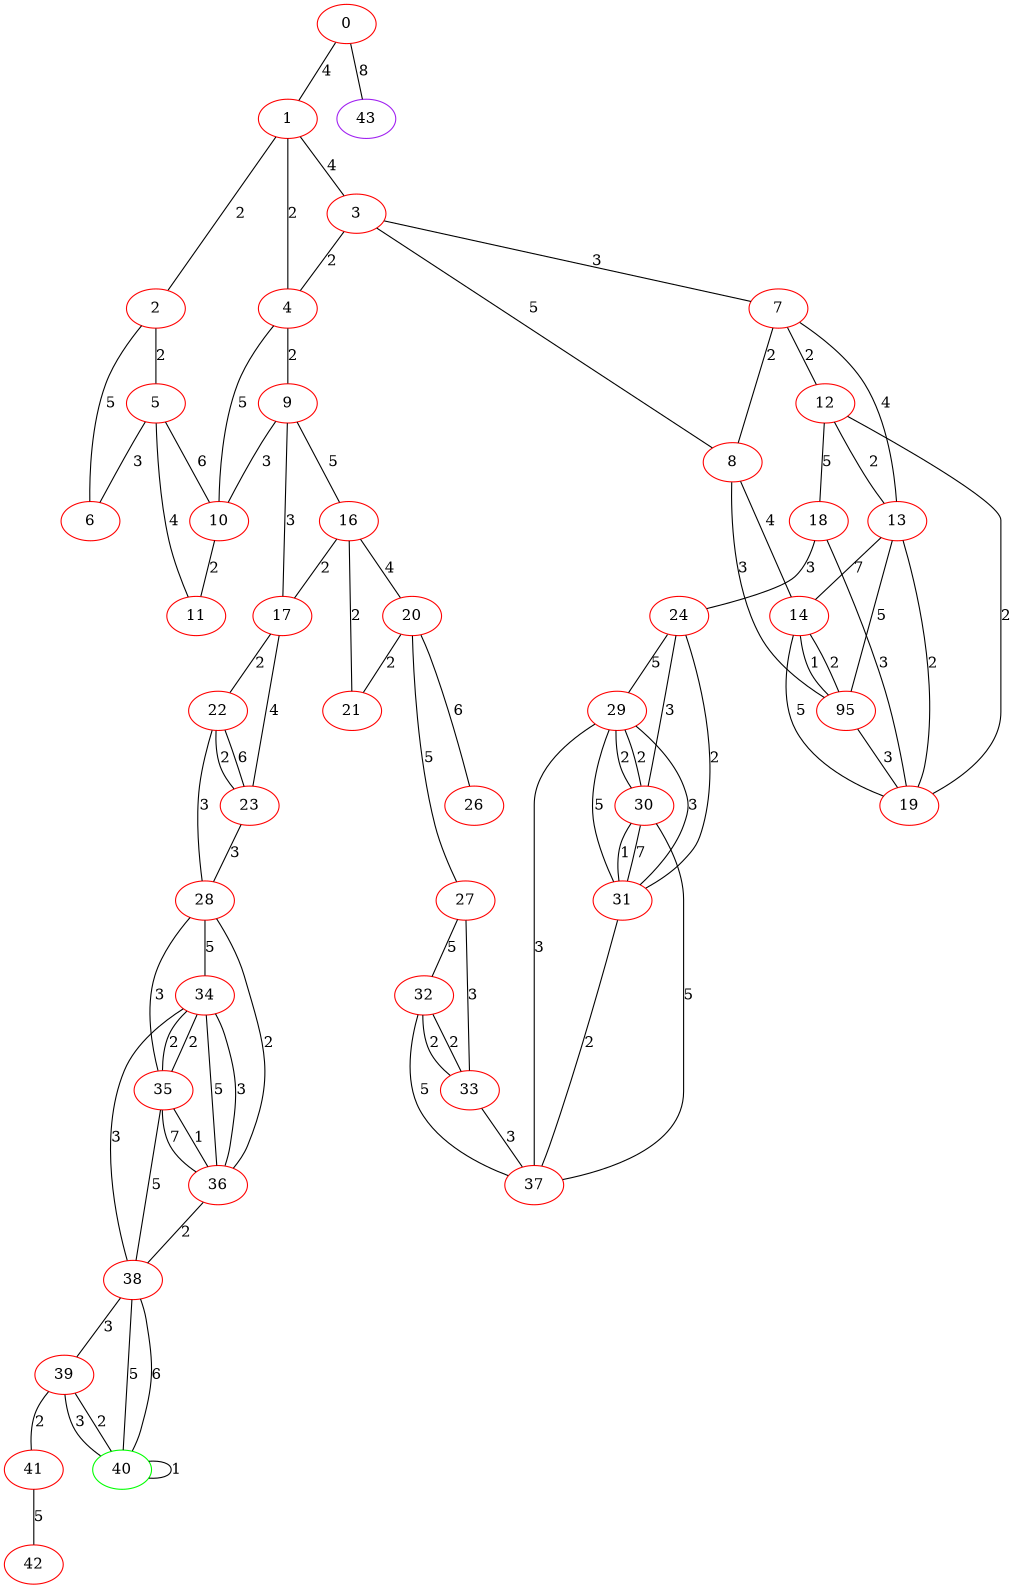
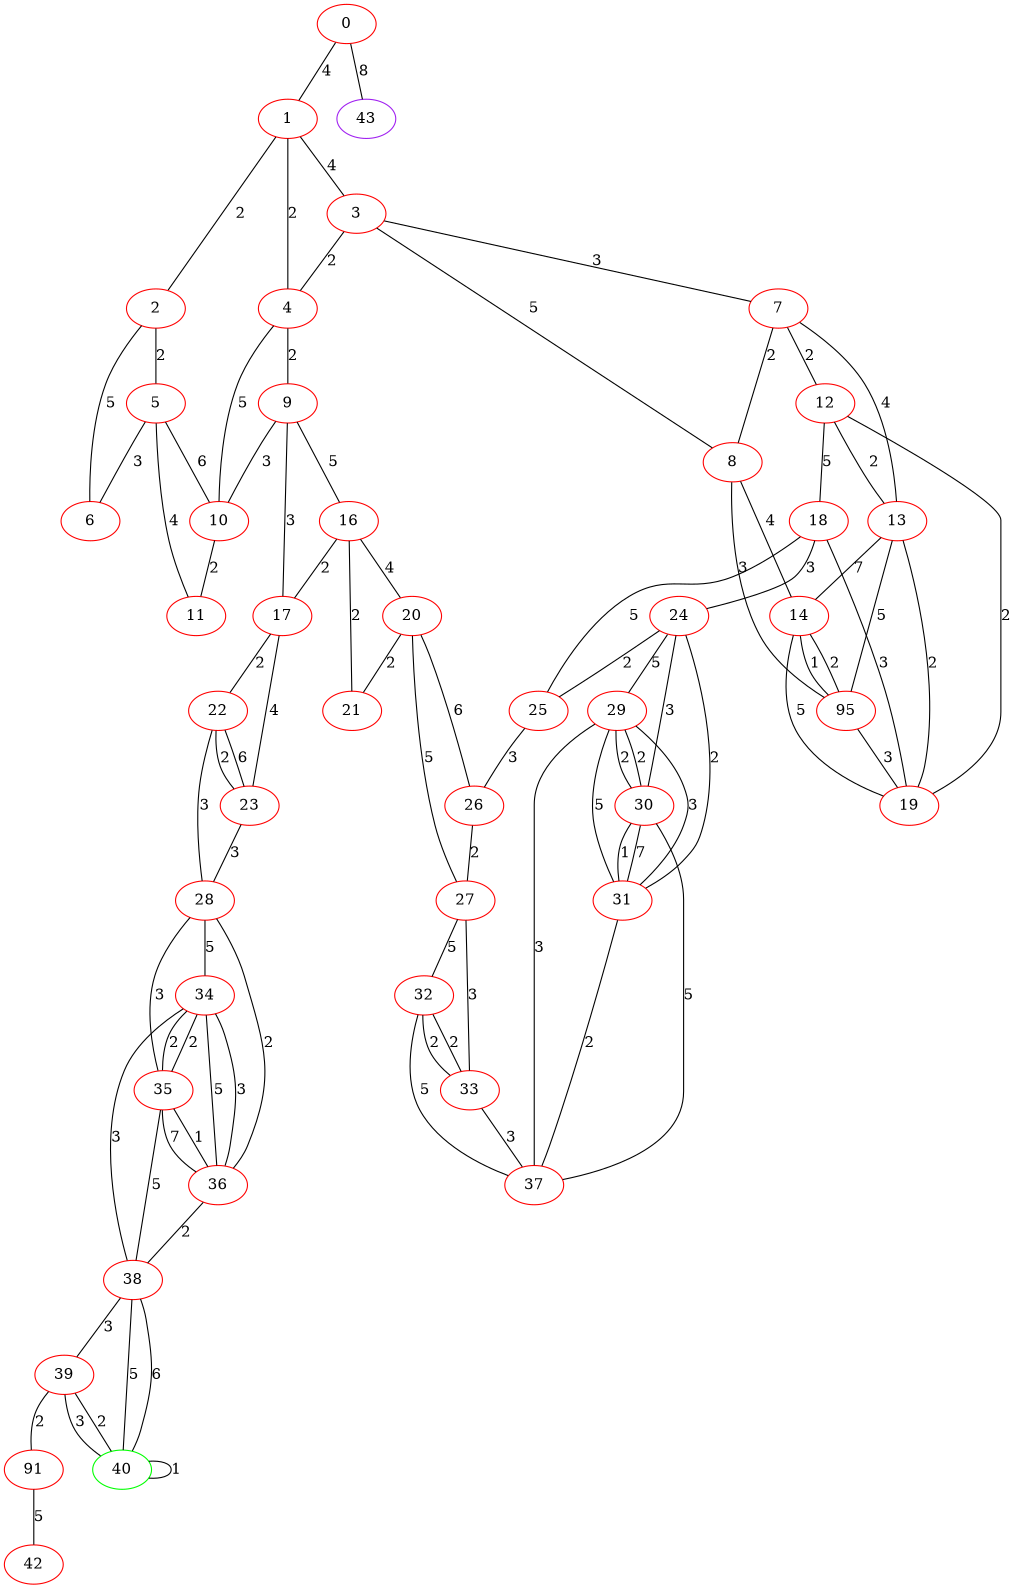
node "25": added
edge "26" -- "27": added, label "2"
node "41": label "41" -> "91"
